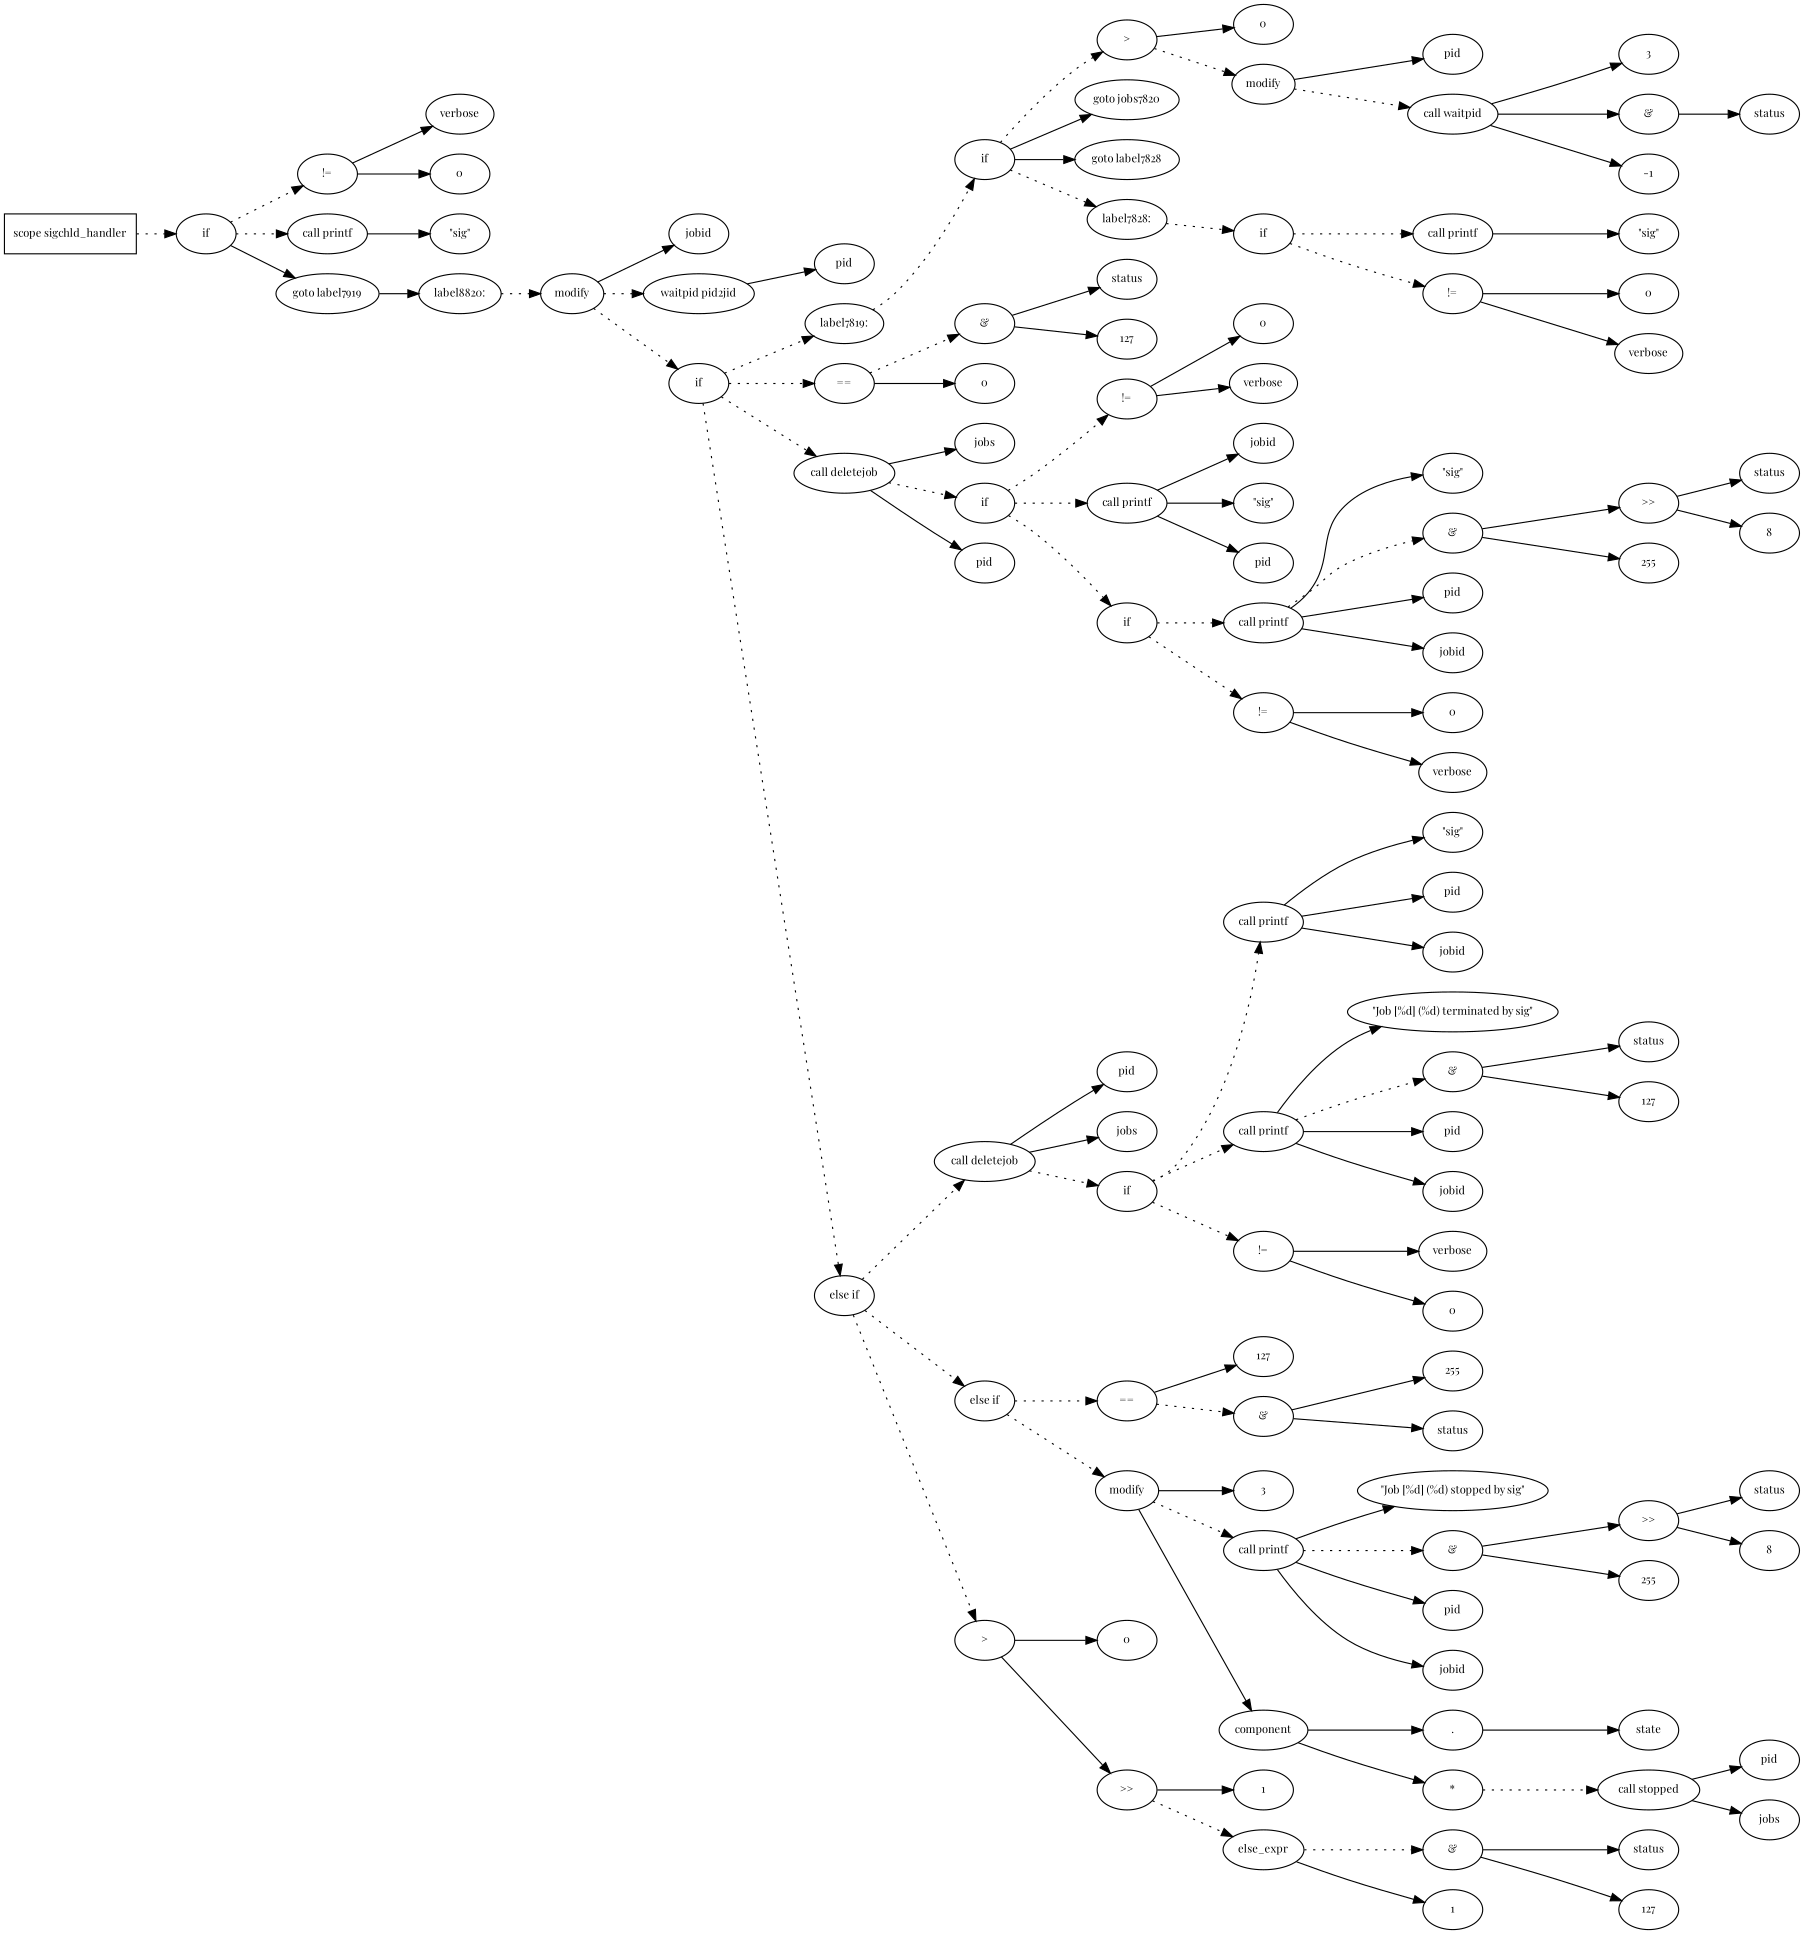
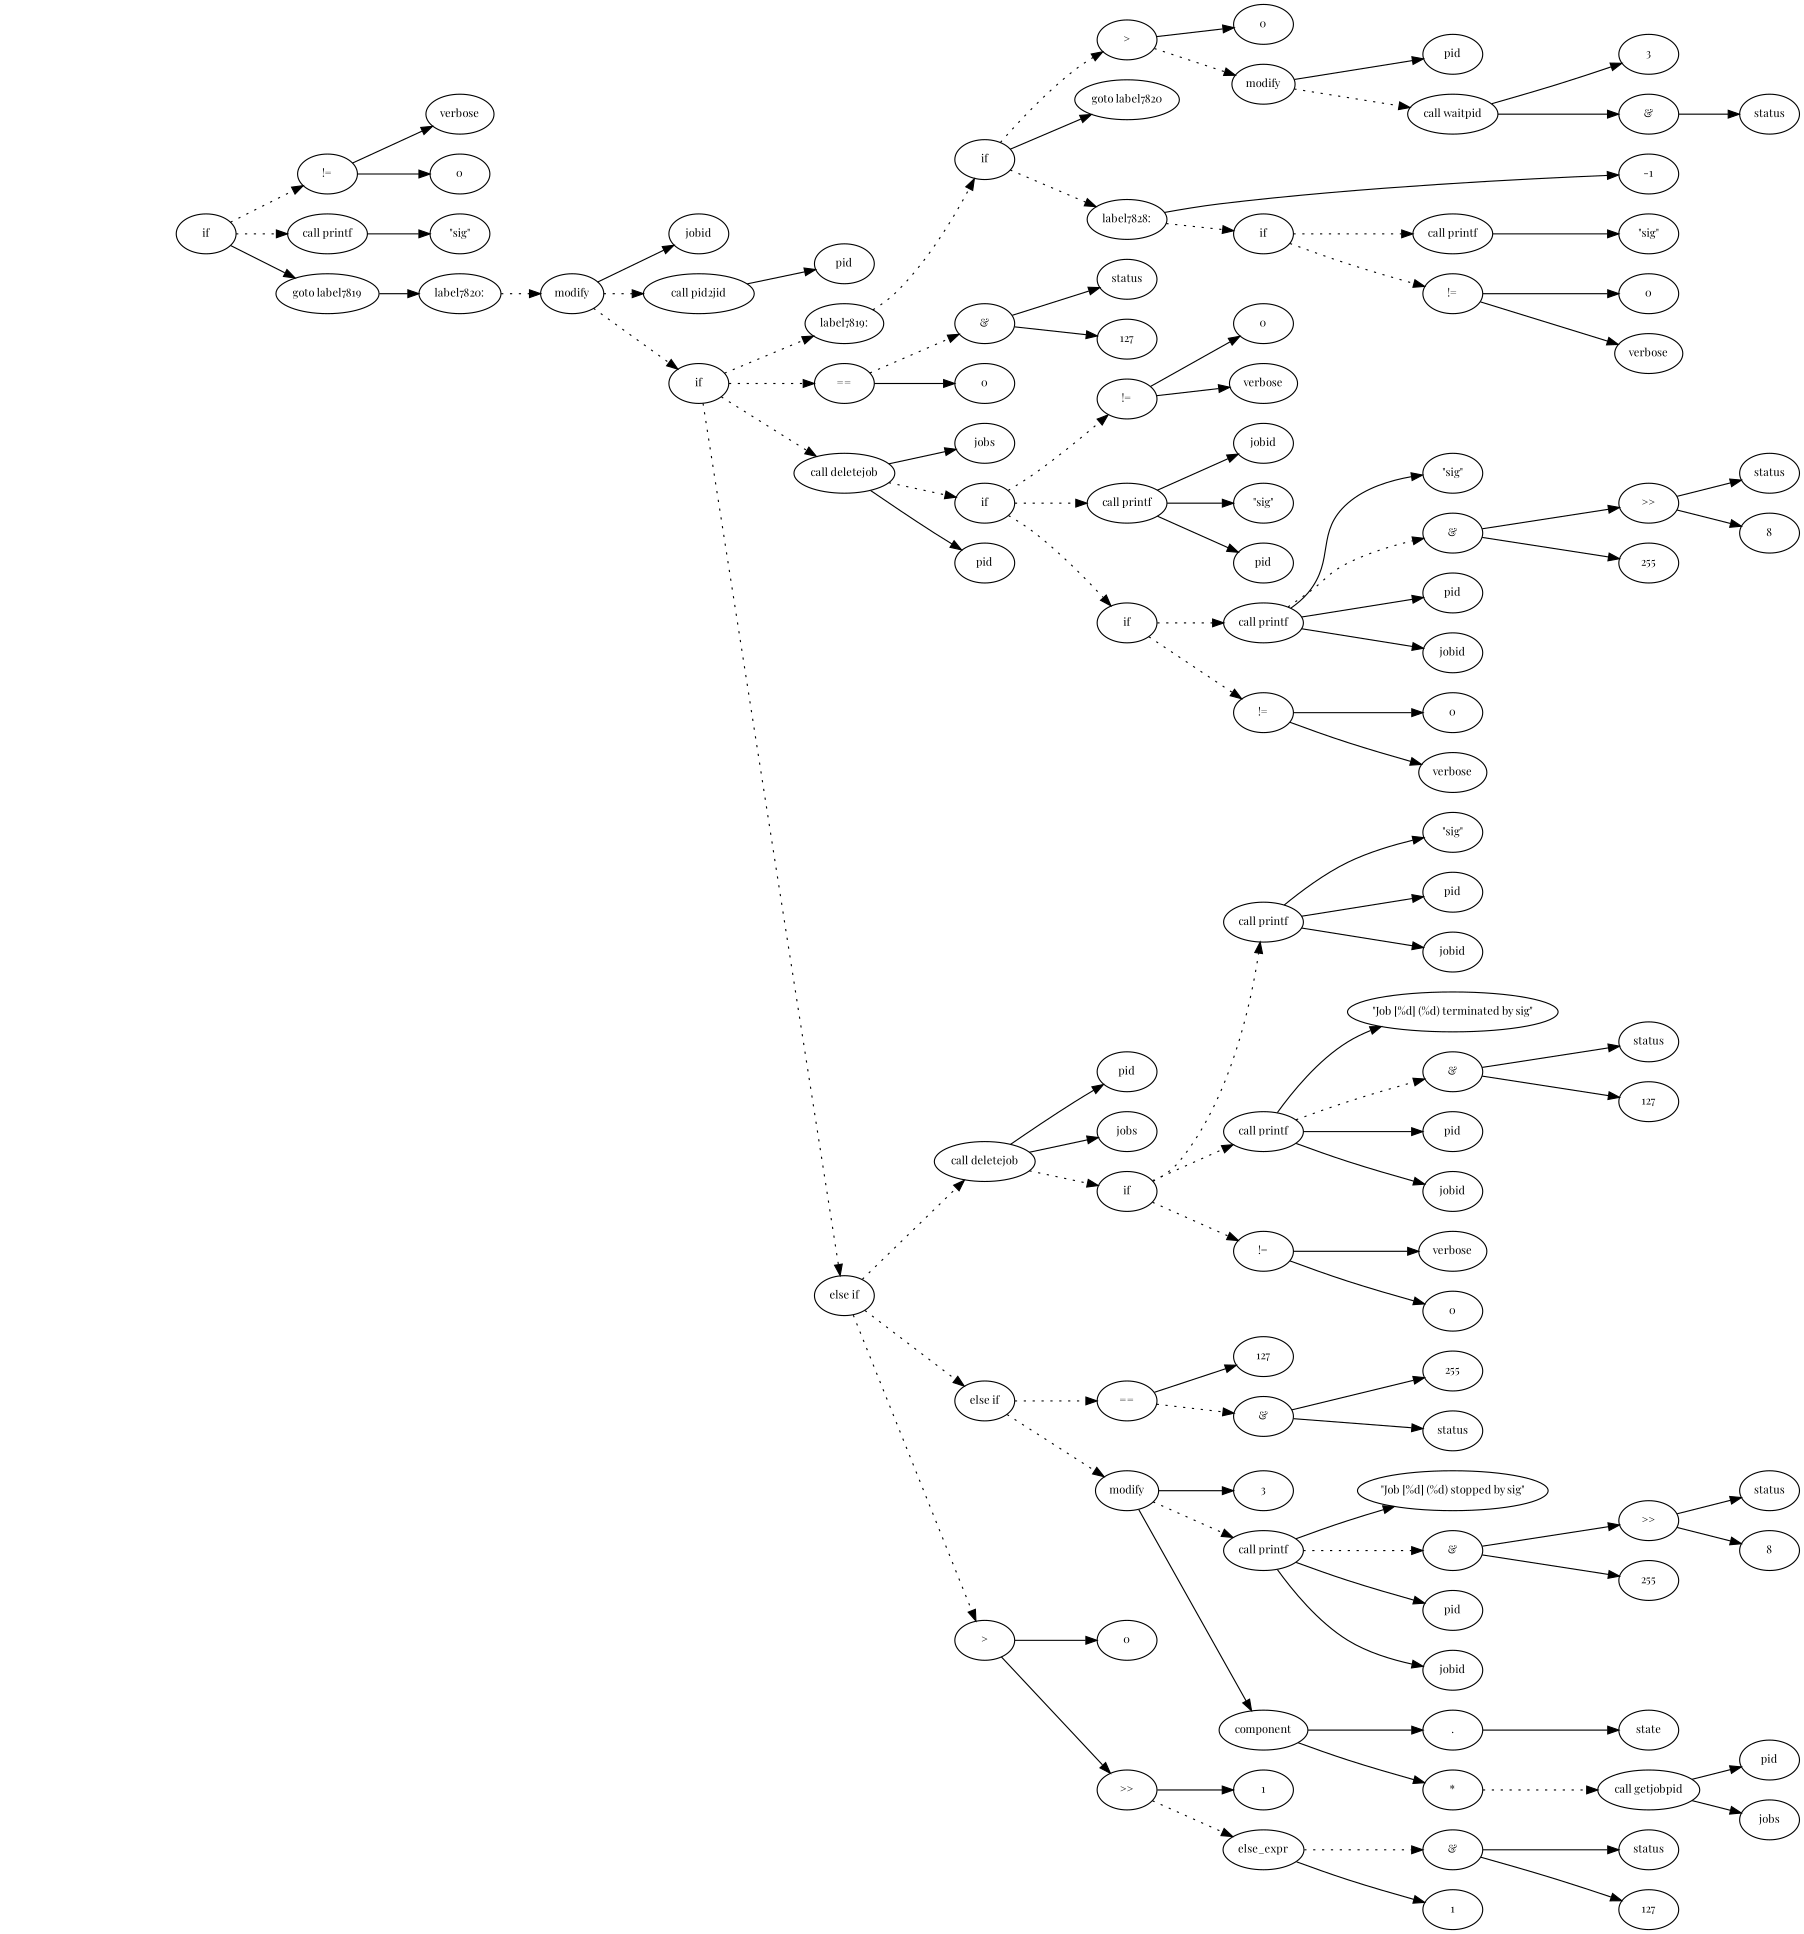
node "goto jobs7820": label "goto jobs7820" -> "goto label7820"
edge "call waitpid" -> "-1": now "label7828:" -> "-1"
node "goto label7828": removed
node "scope sigchld_handler": removed
node "goto label7919": label "goto label7919" -> "goto label7819"
node "label8820:": label "label8820:" -> "label7820:"
node "waitpid pid2jid": label "waitpid pid2jid" -> "call pid2jid"
node "call stopped": label "call stopped" -> "call getjobpid"
